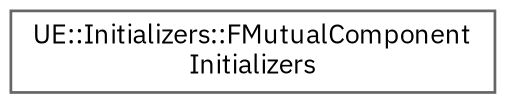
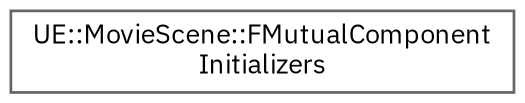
node "UE::Initializers::FMutualComponent Initializers": label "UE::Initializers::FMutualComponent Initializers" -> "UE::MovieScene::FMutualComponent Initializers"
